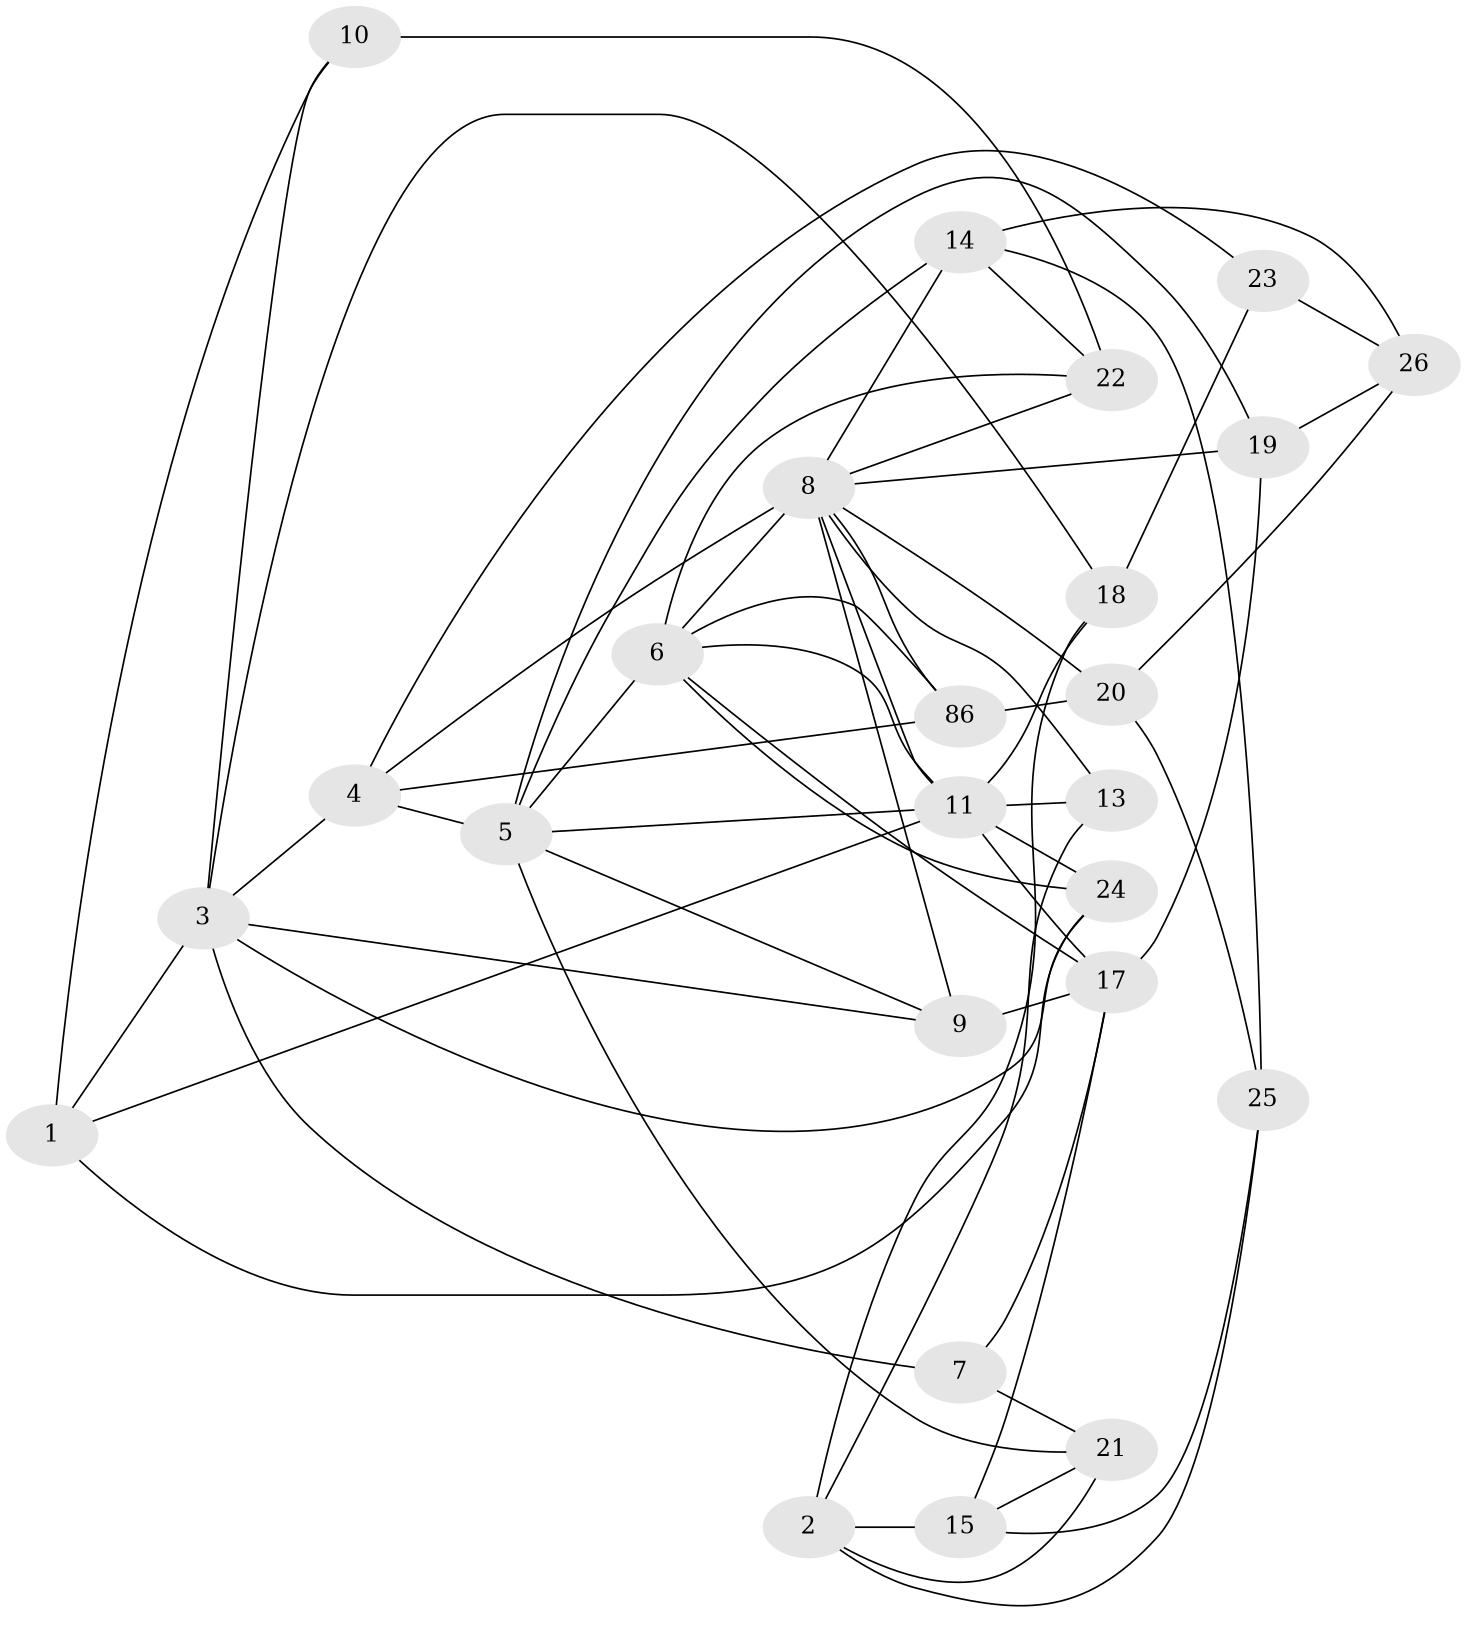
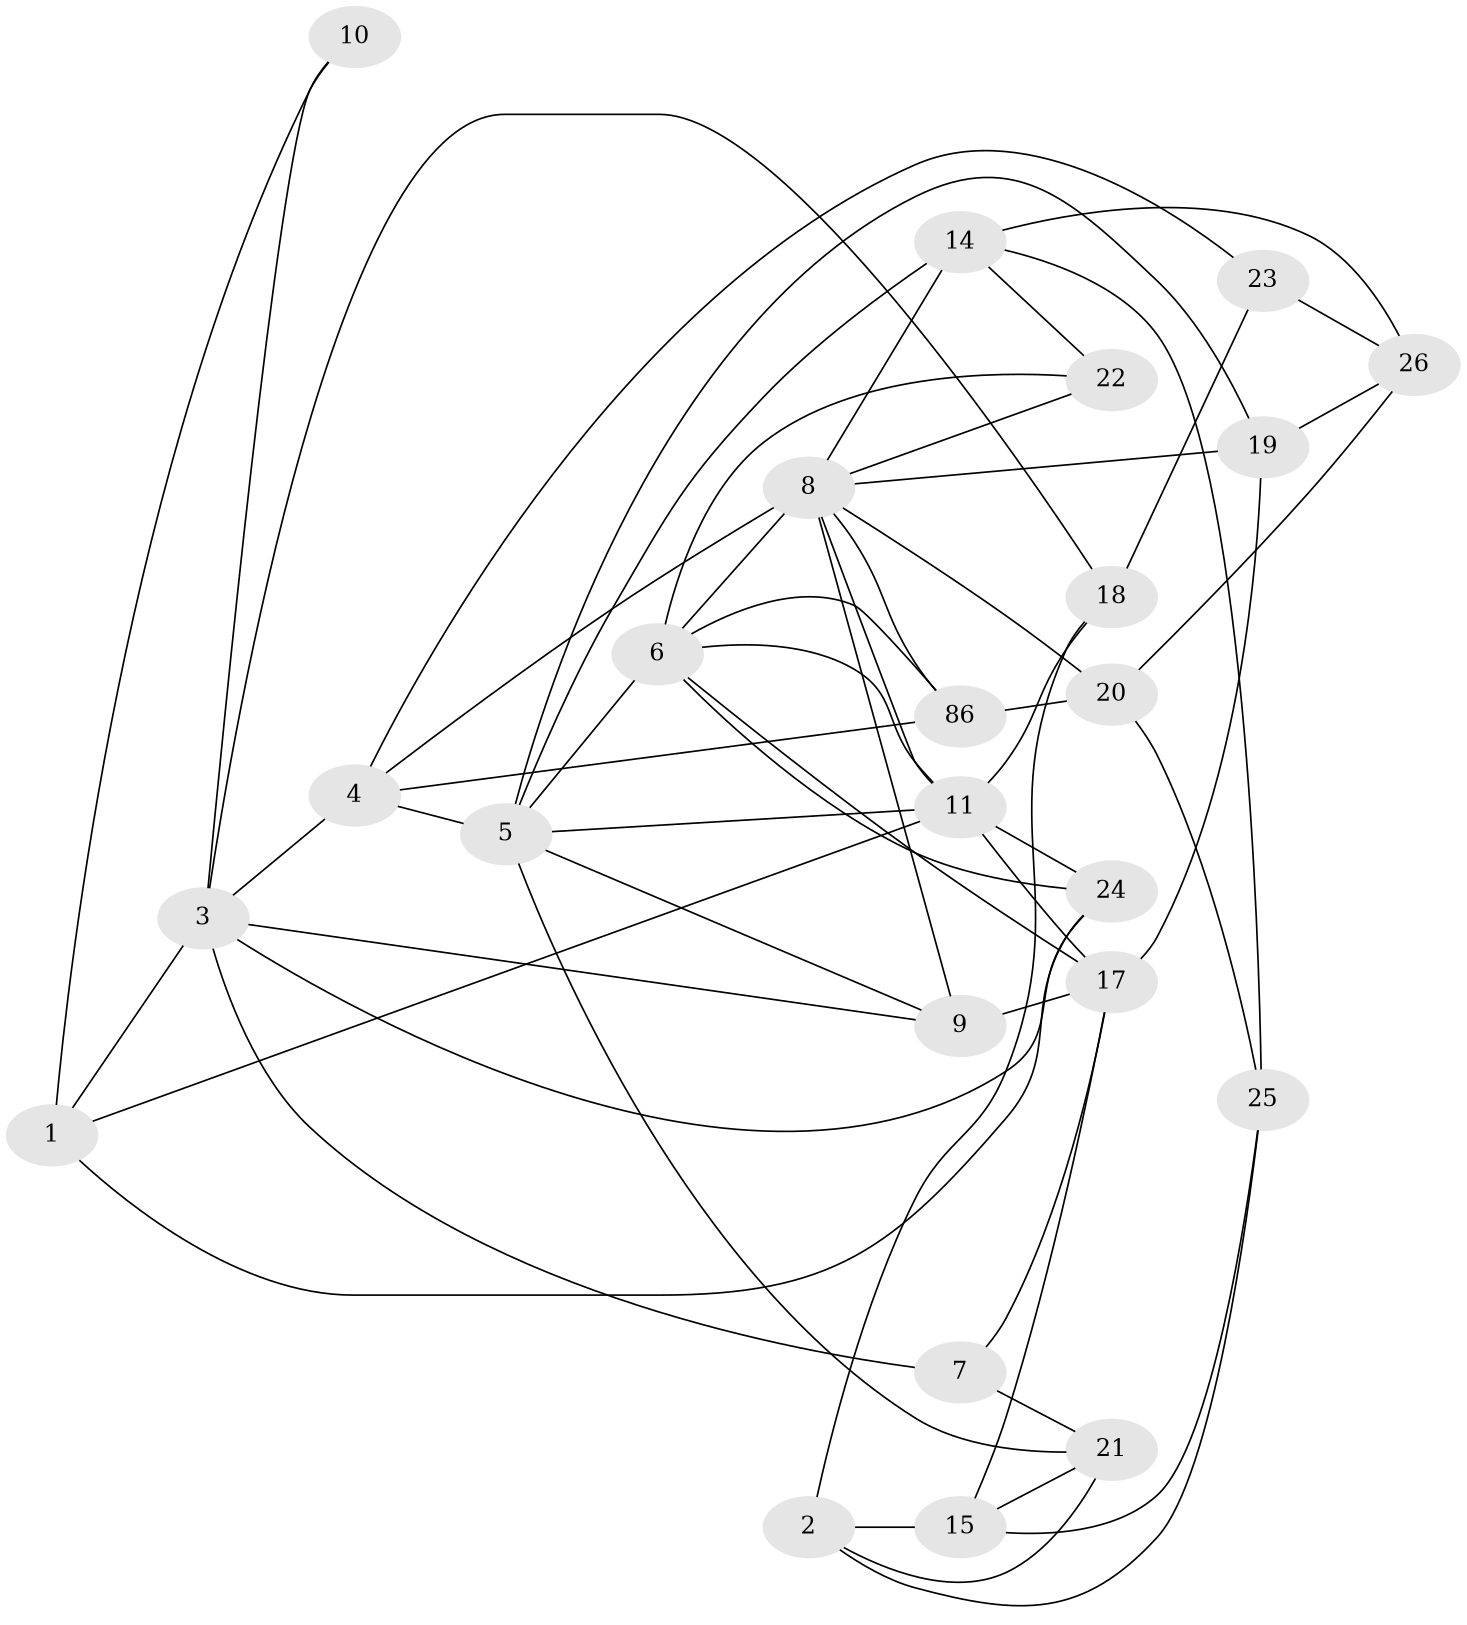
edge "10" -- "22": removed
node "13": removed
